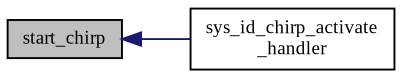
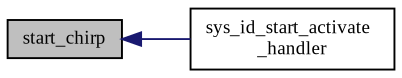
node "sys_id_chirp_activate _handler": label "sys_id_chirp_activate _handler" -> "sys_id_start_activate _handler"
